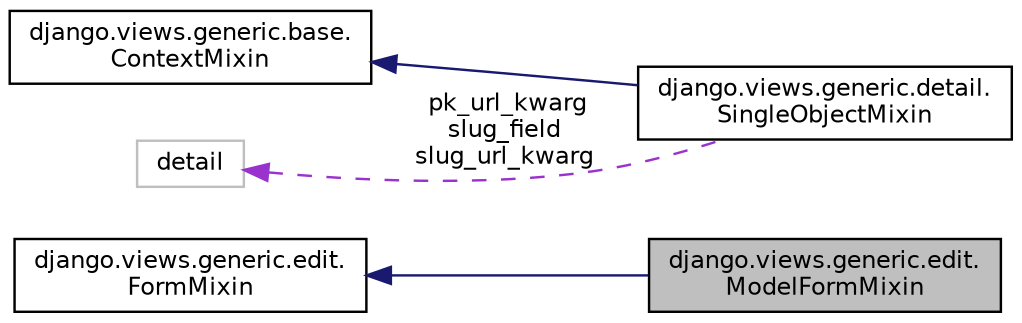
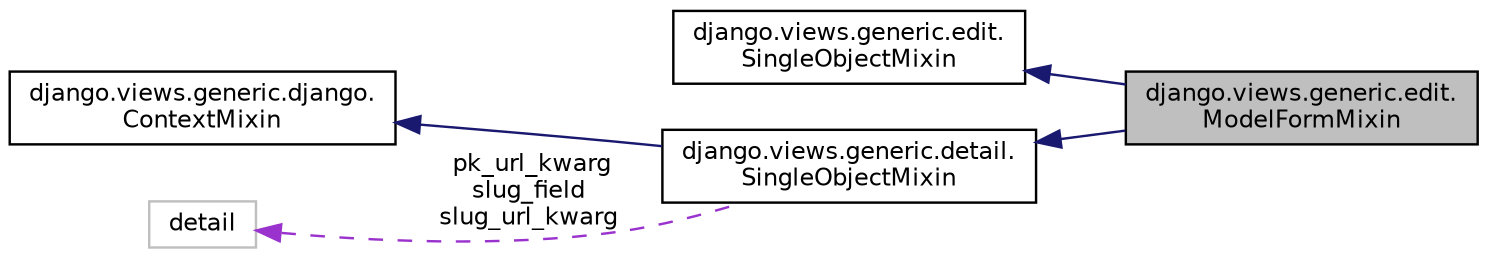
node "django.views.generic.base. ContextMixin": label "django.views.generic.base. ContextMixin" -> "django.views.generic.django. ContextMixin"
edge "django.views.generic.edit. ModelFormMixin" -> "django.views.generic.detail. SingleObjectMixin": added
node "django.views.generic.edit. FormMixin": label "django.views.generic.edit. FormMixin" -> "django.views.generic.edit. SingleObjectMixin"
